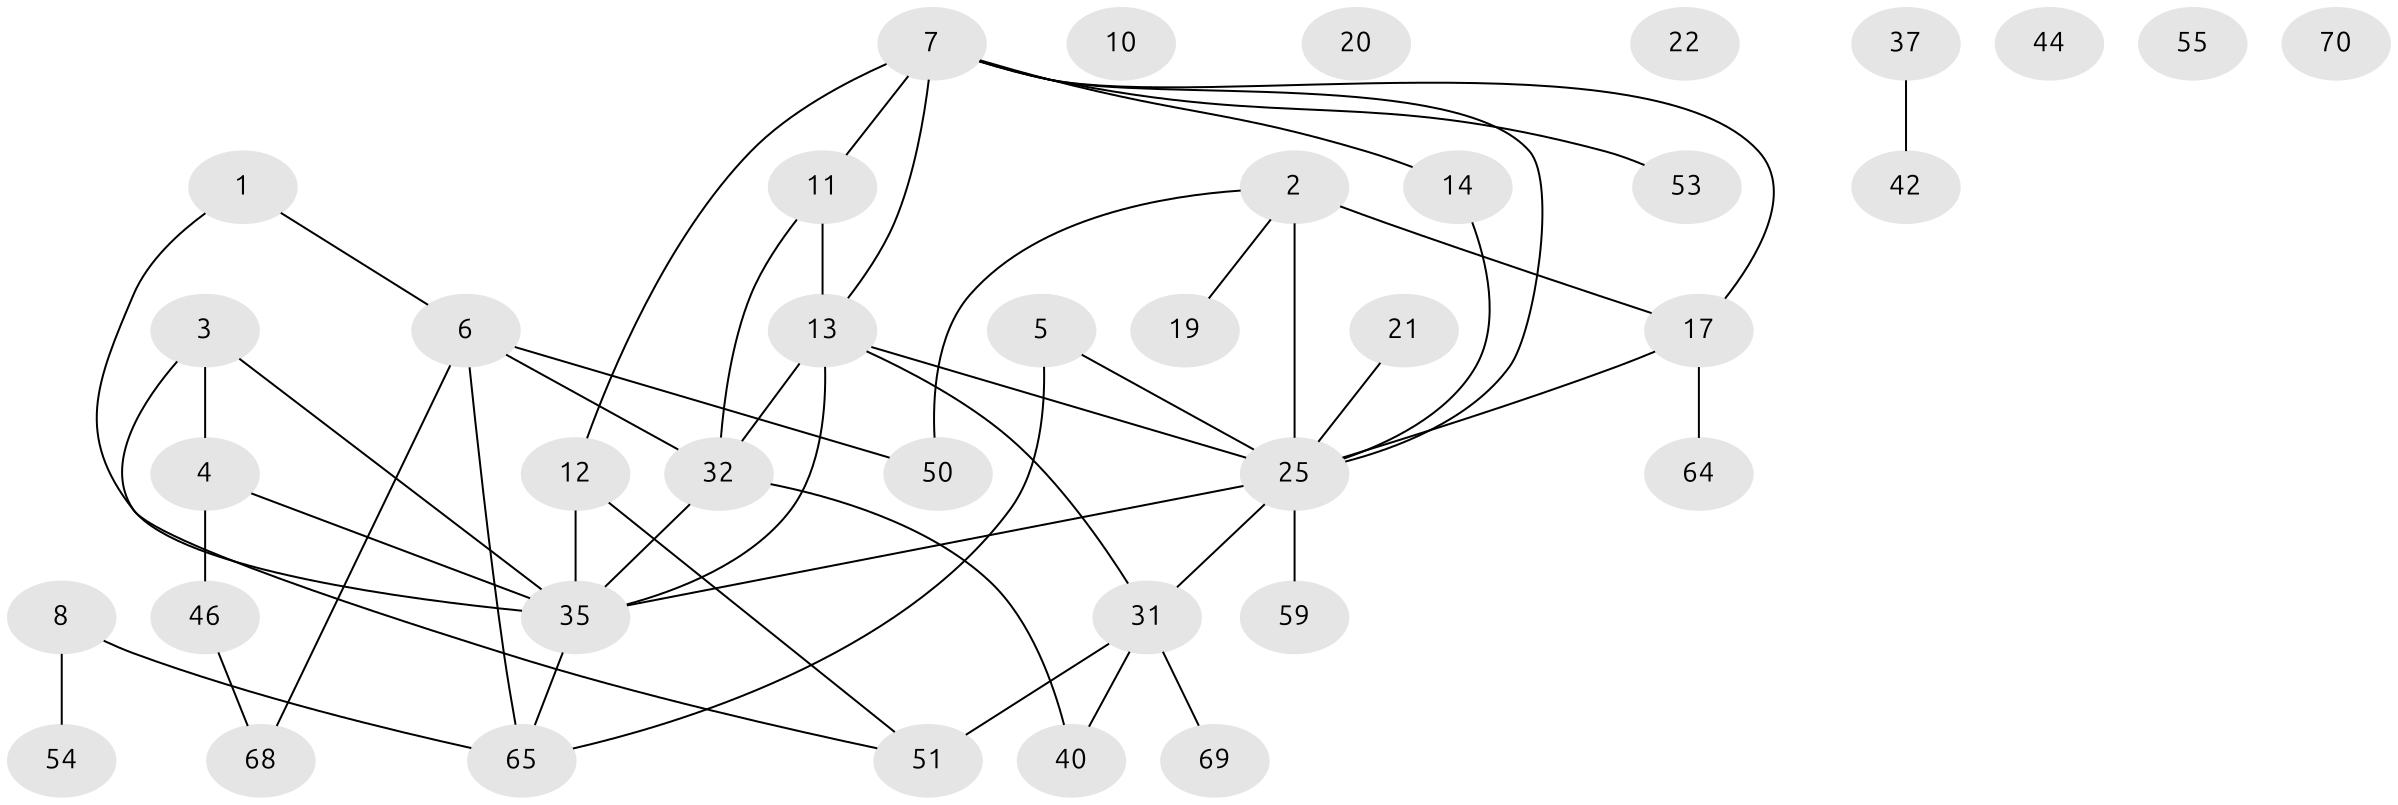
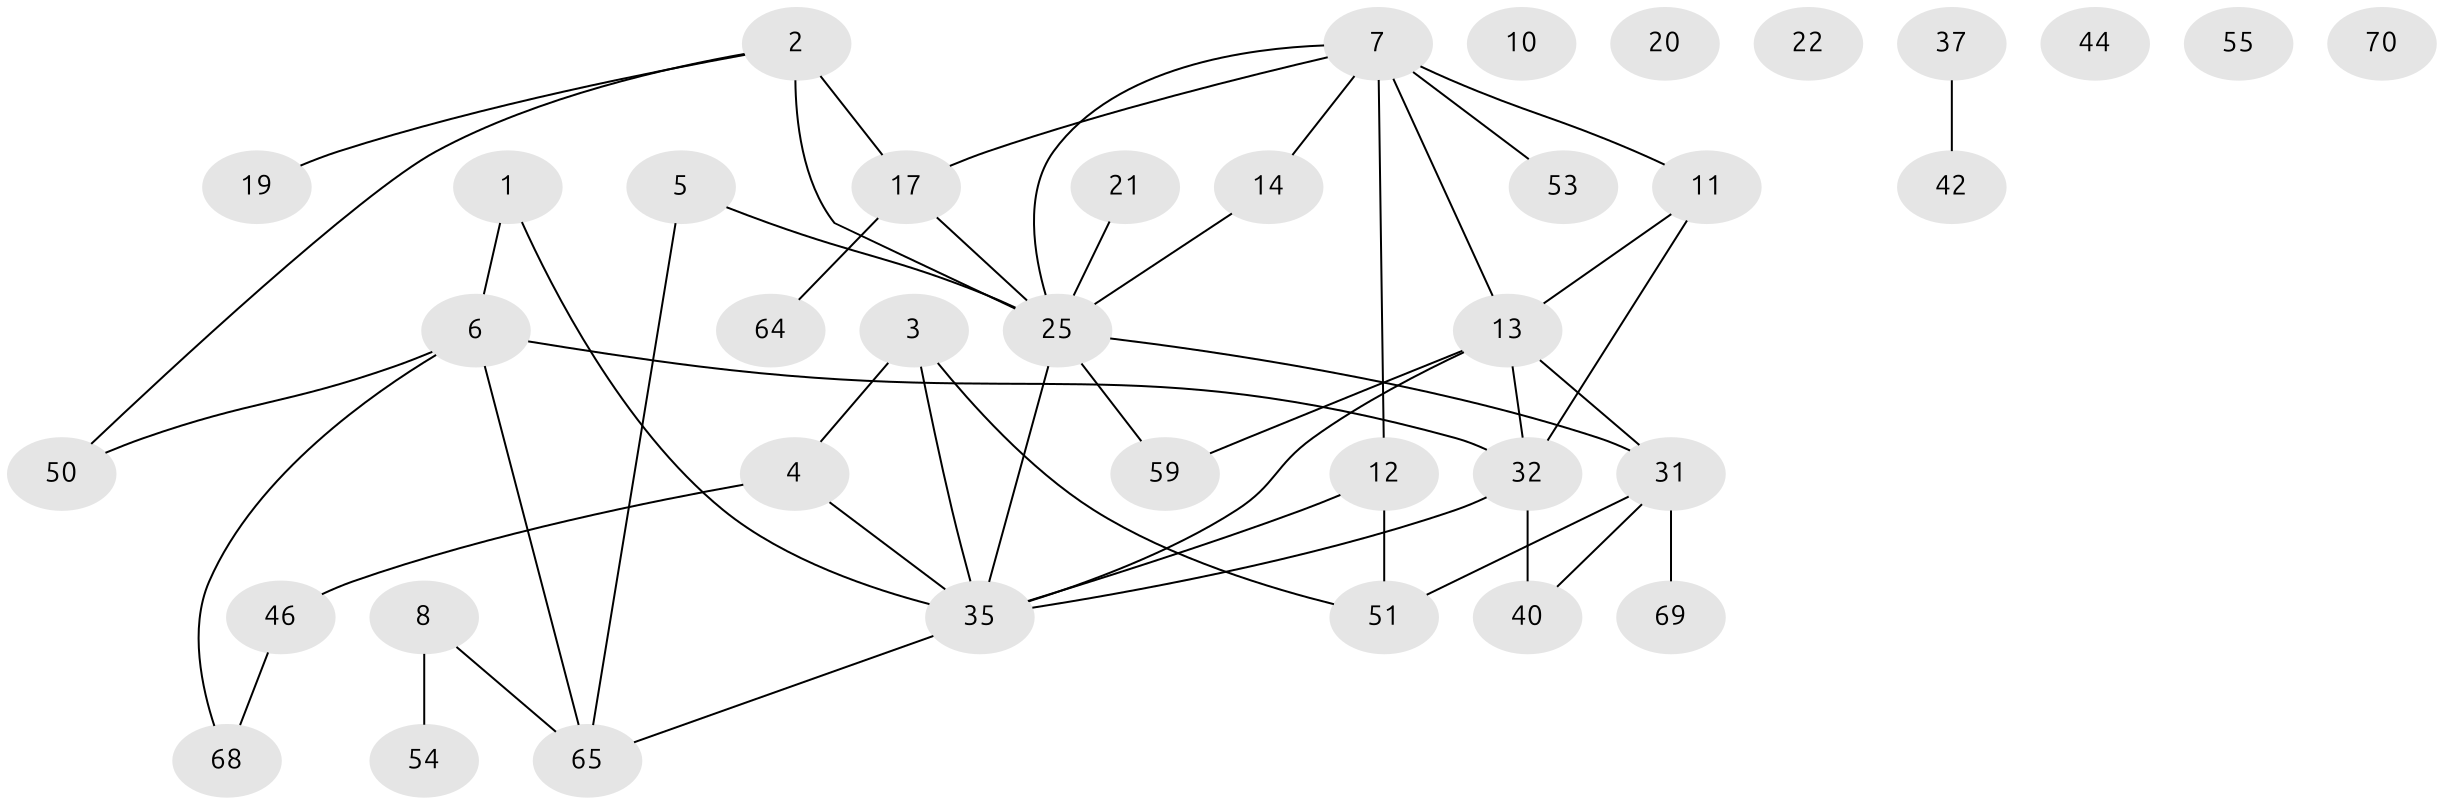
edge "13" -- "25": now "13" -- "59"
